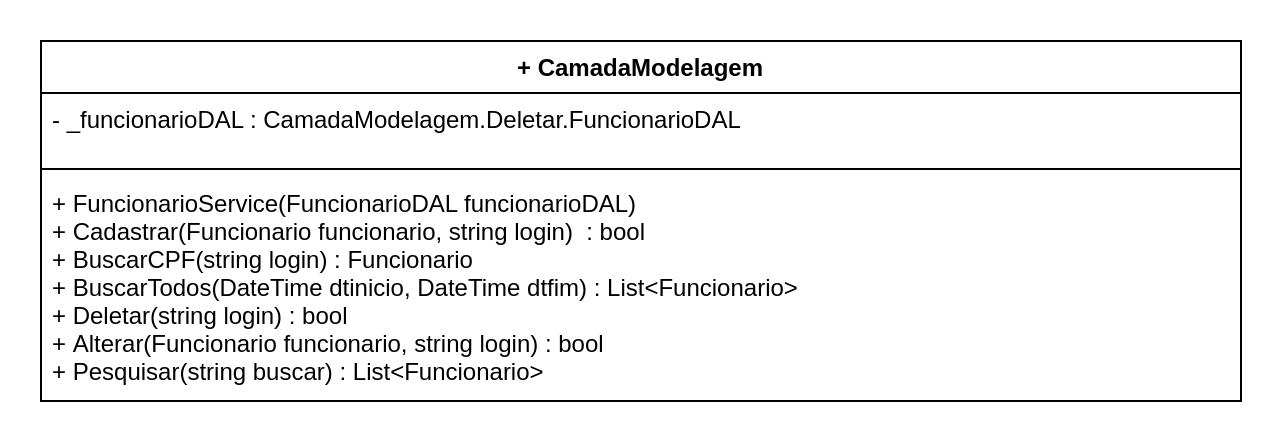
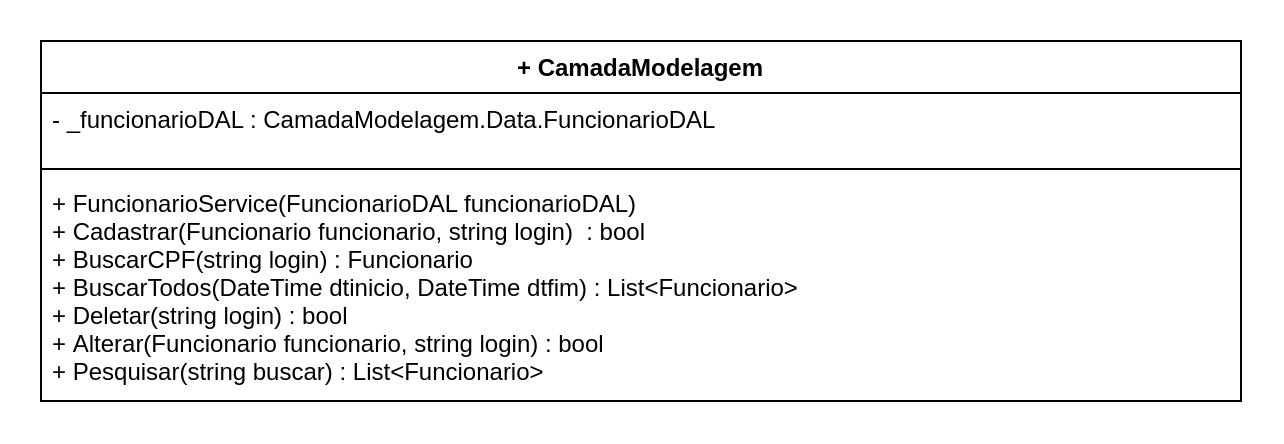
node "- _funcionarioDAL : CamadaModelagem.Deletar.FuncionarioDAL": label "- _funcionarioDAL : CamadaModelagem.Deletar.FuncionarioDAL" -> "- _funcionarioDAL : CamadaModelagem.Data.FuncionarioDAL"
